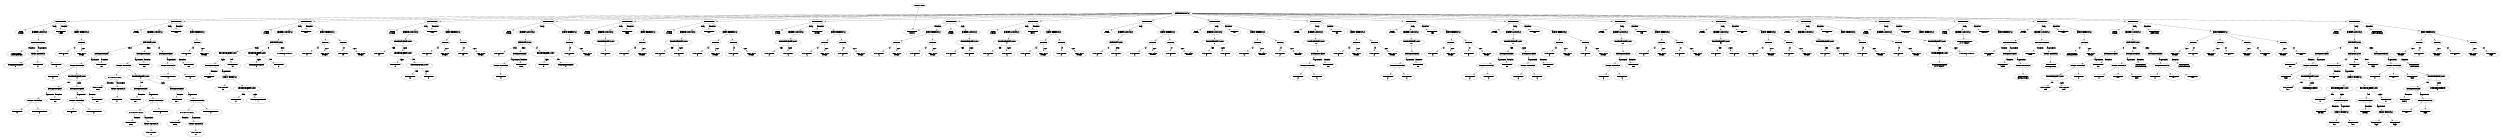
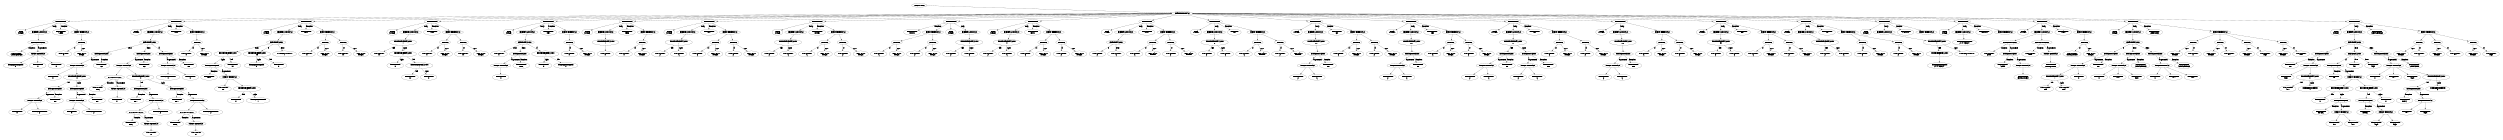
edge "ARGUMENT" -> "IDENTIFIER MINUS": now "ARGUMENT" -> "DEFINITION-LIST"
node "IDENTIFIER ABS": added
node "IDENTIFIER AND": added
node "IDENTIFIER NE": removed
